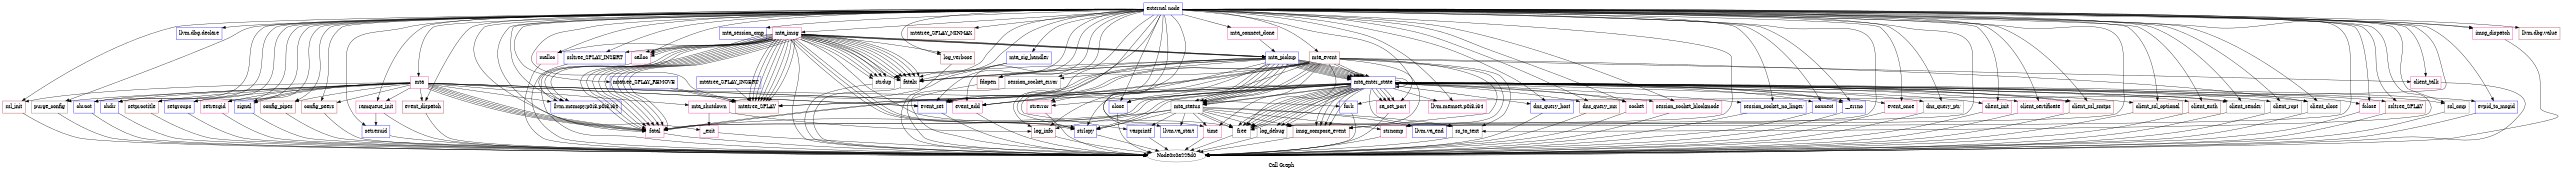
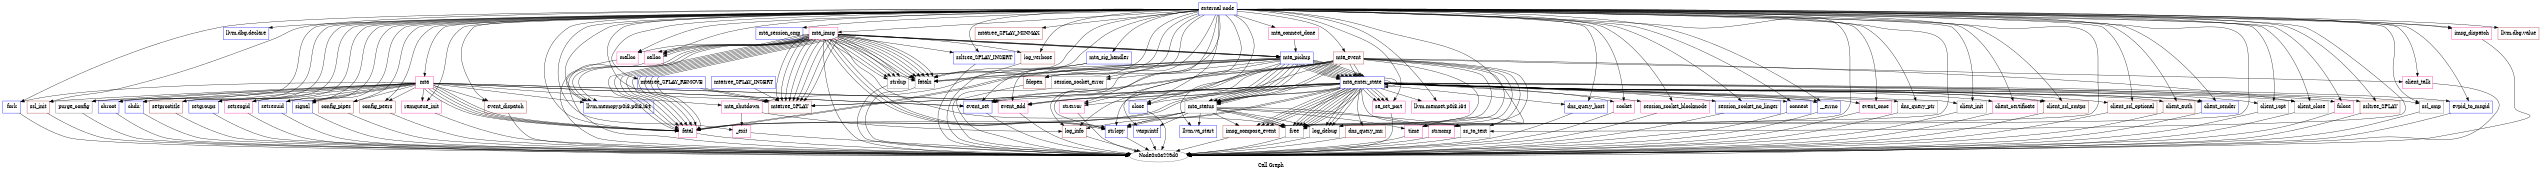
edge "external node" -> "dns_query_mx": removed
node "client_init": color deeppink -> gray40
node "client_sender": color gray40 -> blue
edge "ramqueue_init" -> "setresuid": now "mta" -> "setresuid"
node "llvm.va_end": removed
